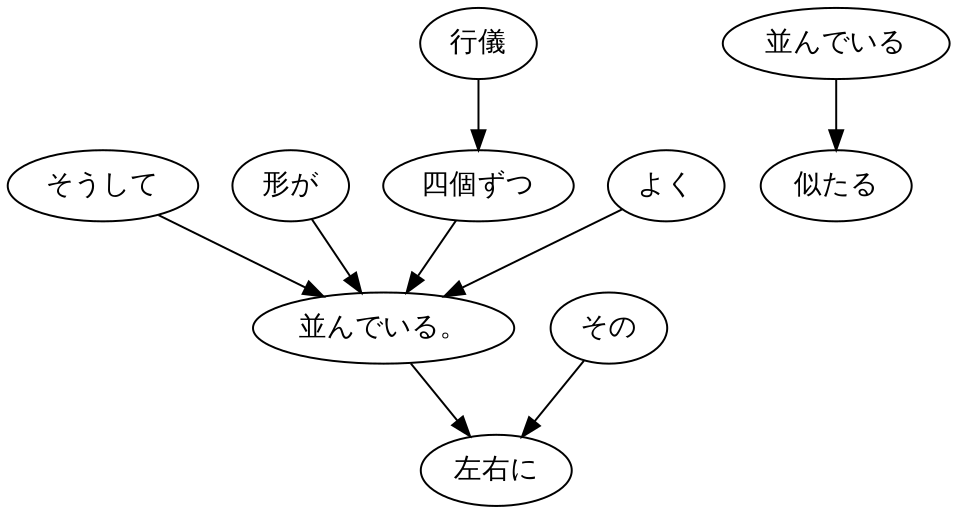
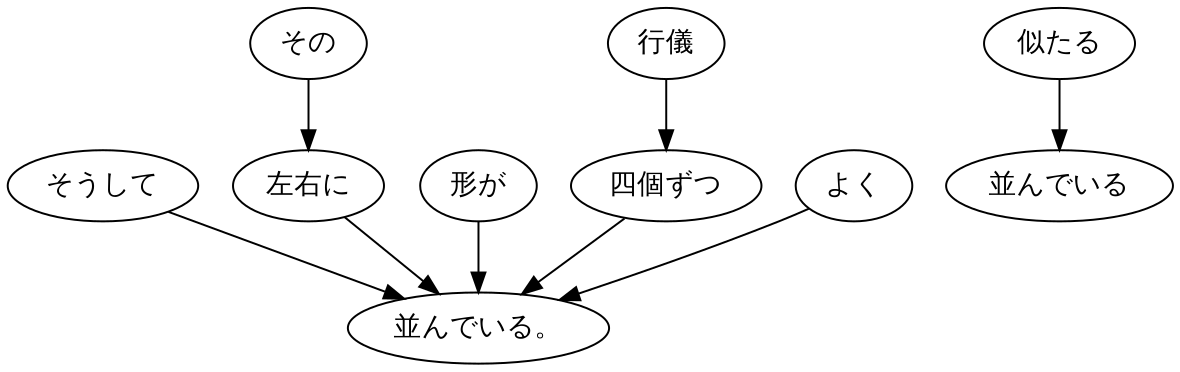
edge "並んでいる" -> "似たる": reversed
edge "並んでいる。" -> "左右に": reversed
